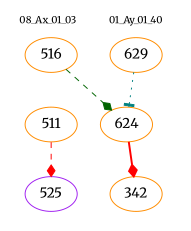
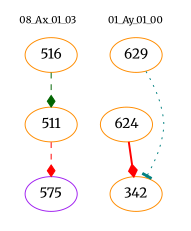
cluster "01_Ay_01_40": label "01_Ay_01_40" -> "01_Ay_01_00"
edge "516" -> "624": now "516" -> "511"
edge "629" -> "624": now "629" -> "342"
node "525": label "525" -> "575"
